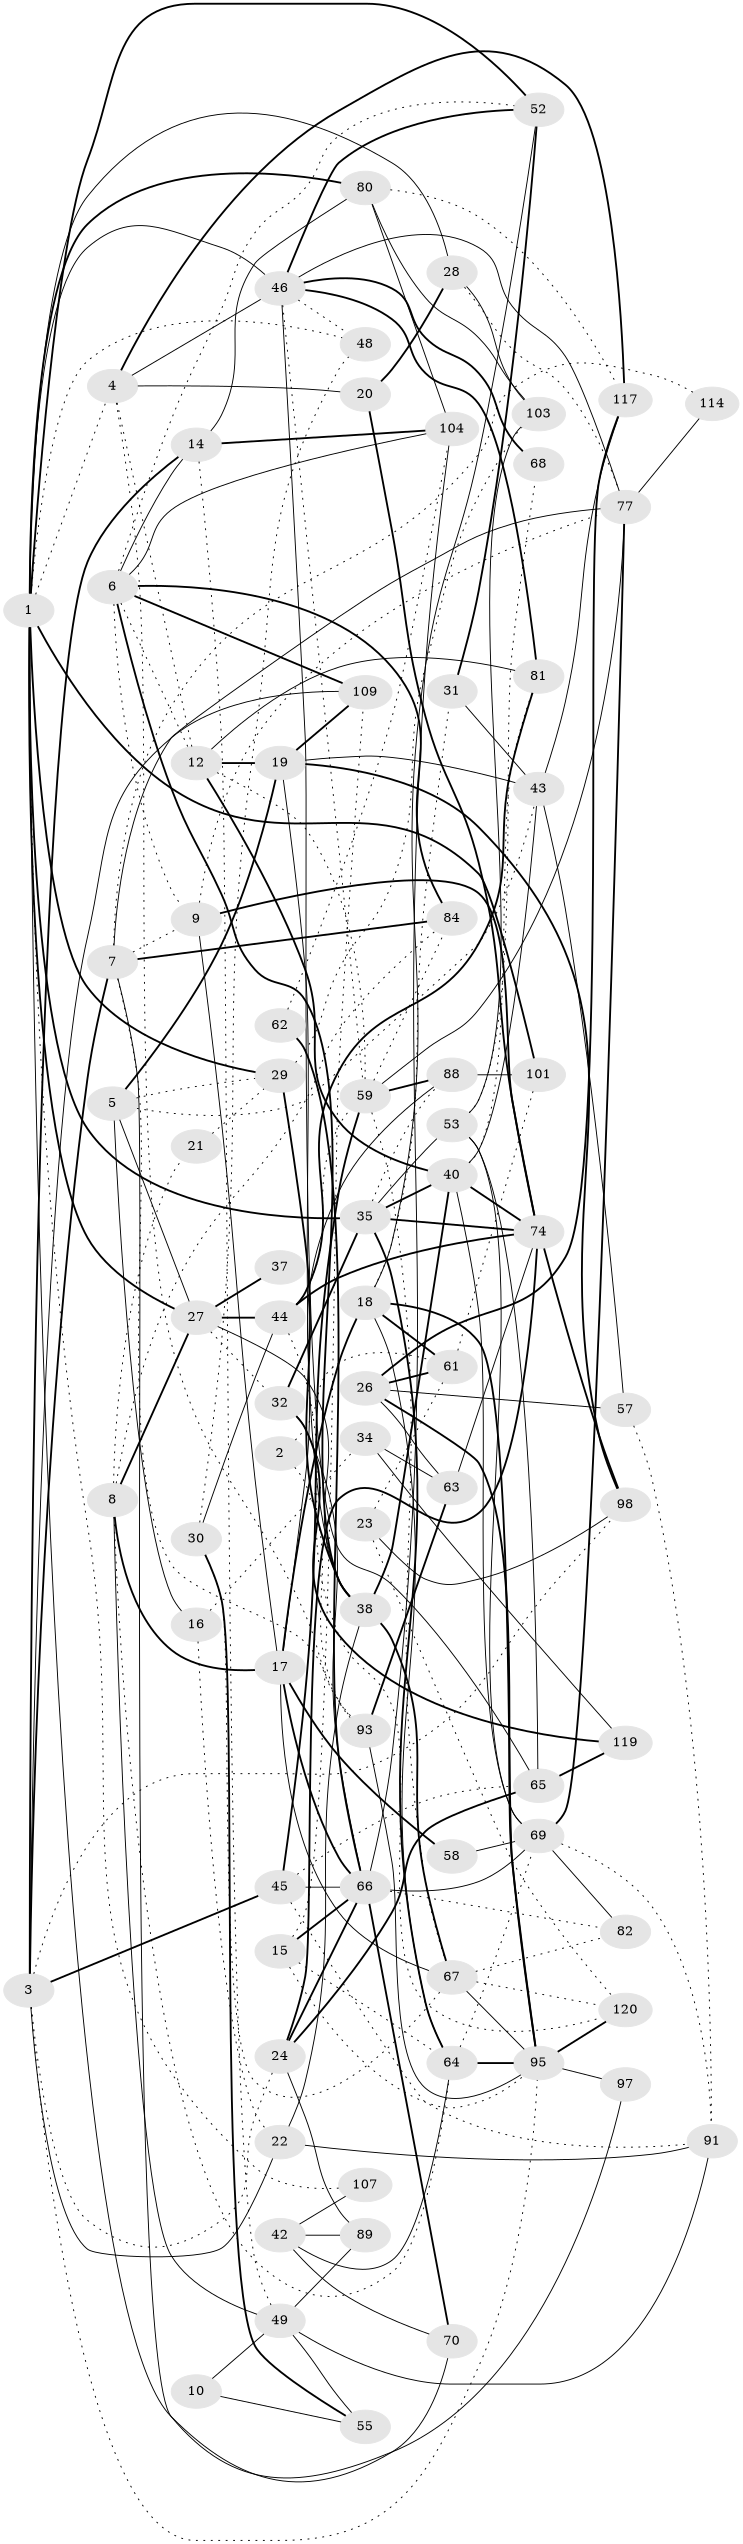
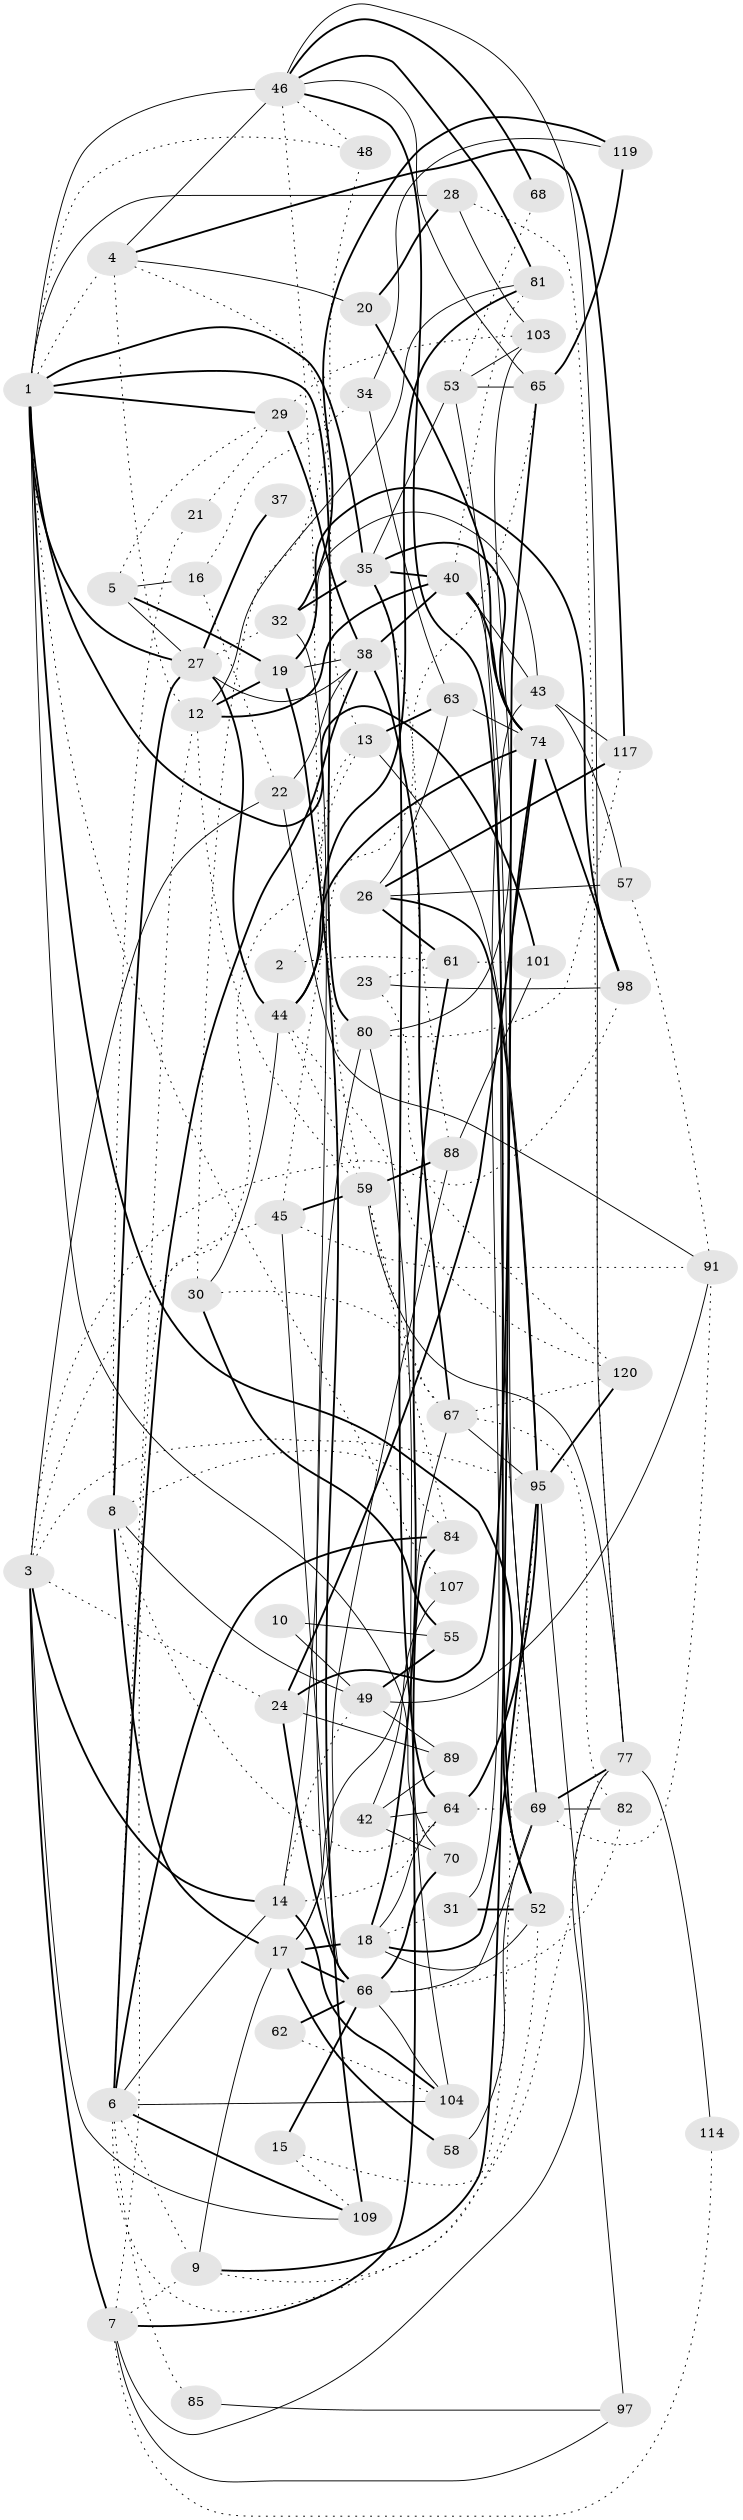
edge "43" -- "5": removed
node "93": label "93" -> "13"
edge "45" -- "3": style bold -> dotted
edge "15" -- "64": now "14" -- "64"
edge "49" -- "55": style solid -> bold
node "85": added
